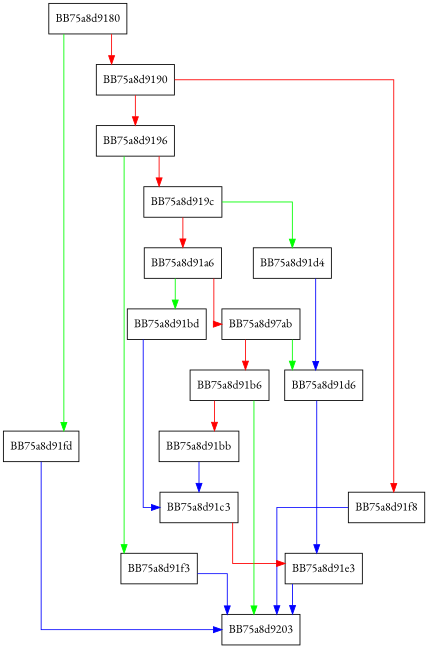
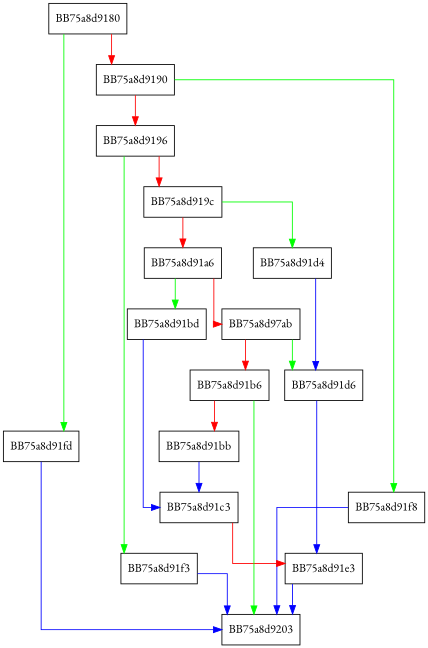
edge "BB75a8d9190" -> "BB75a8d91f8": color red -> green
